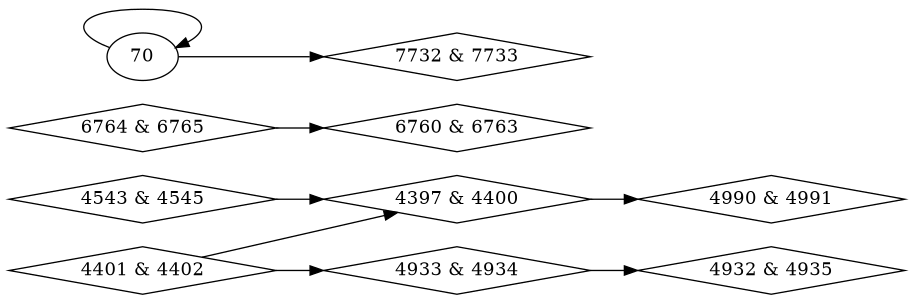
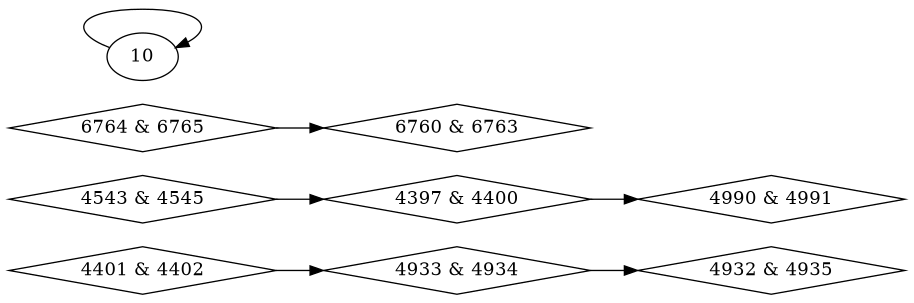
node "70": label "70" -> "10"
node "7732 & 7733": removed
edge "4401 & 4402" -> "4397 & 4400": removed
